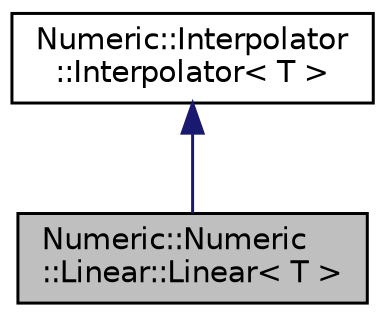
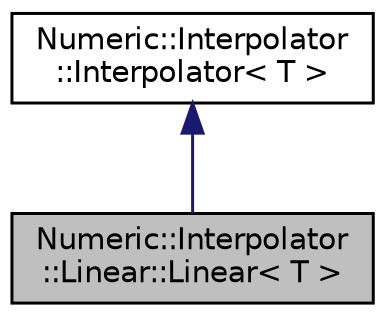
node "Numeric::Numeric ::Linear::Linear< T >": label "Numeric::Numeric ::Linear::Linear< T >" -> "Numeric::Interpolator ::Linear::Linear< T >"
